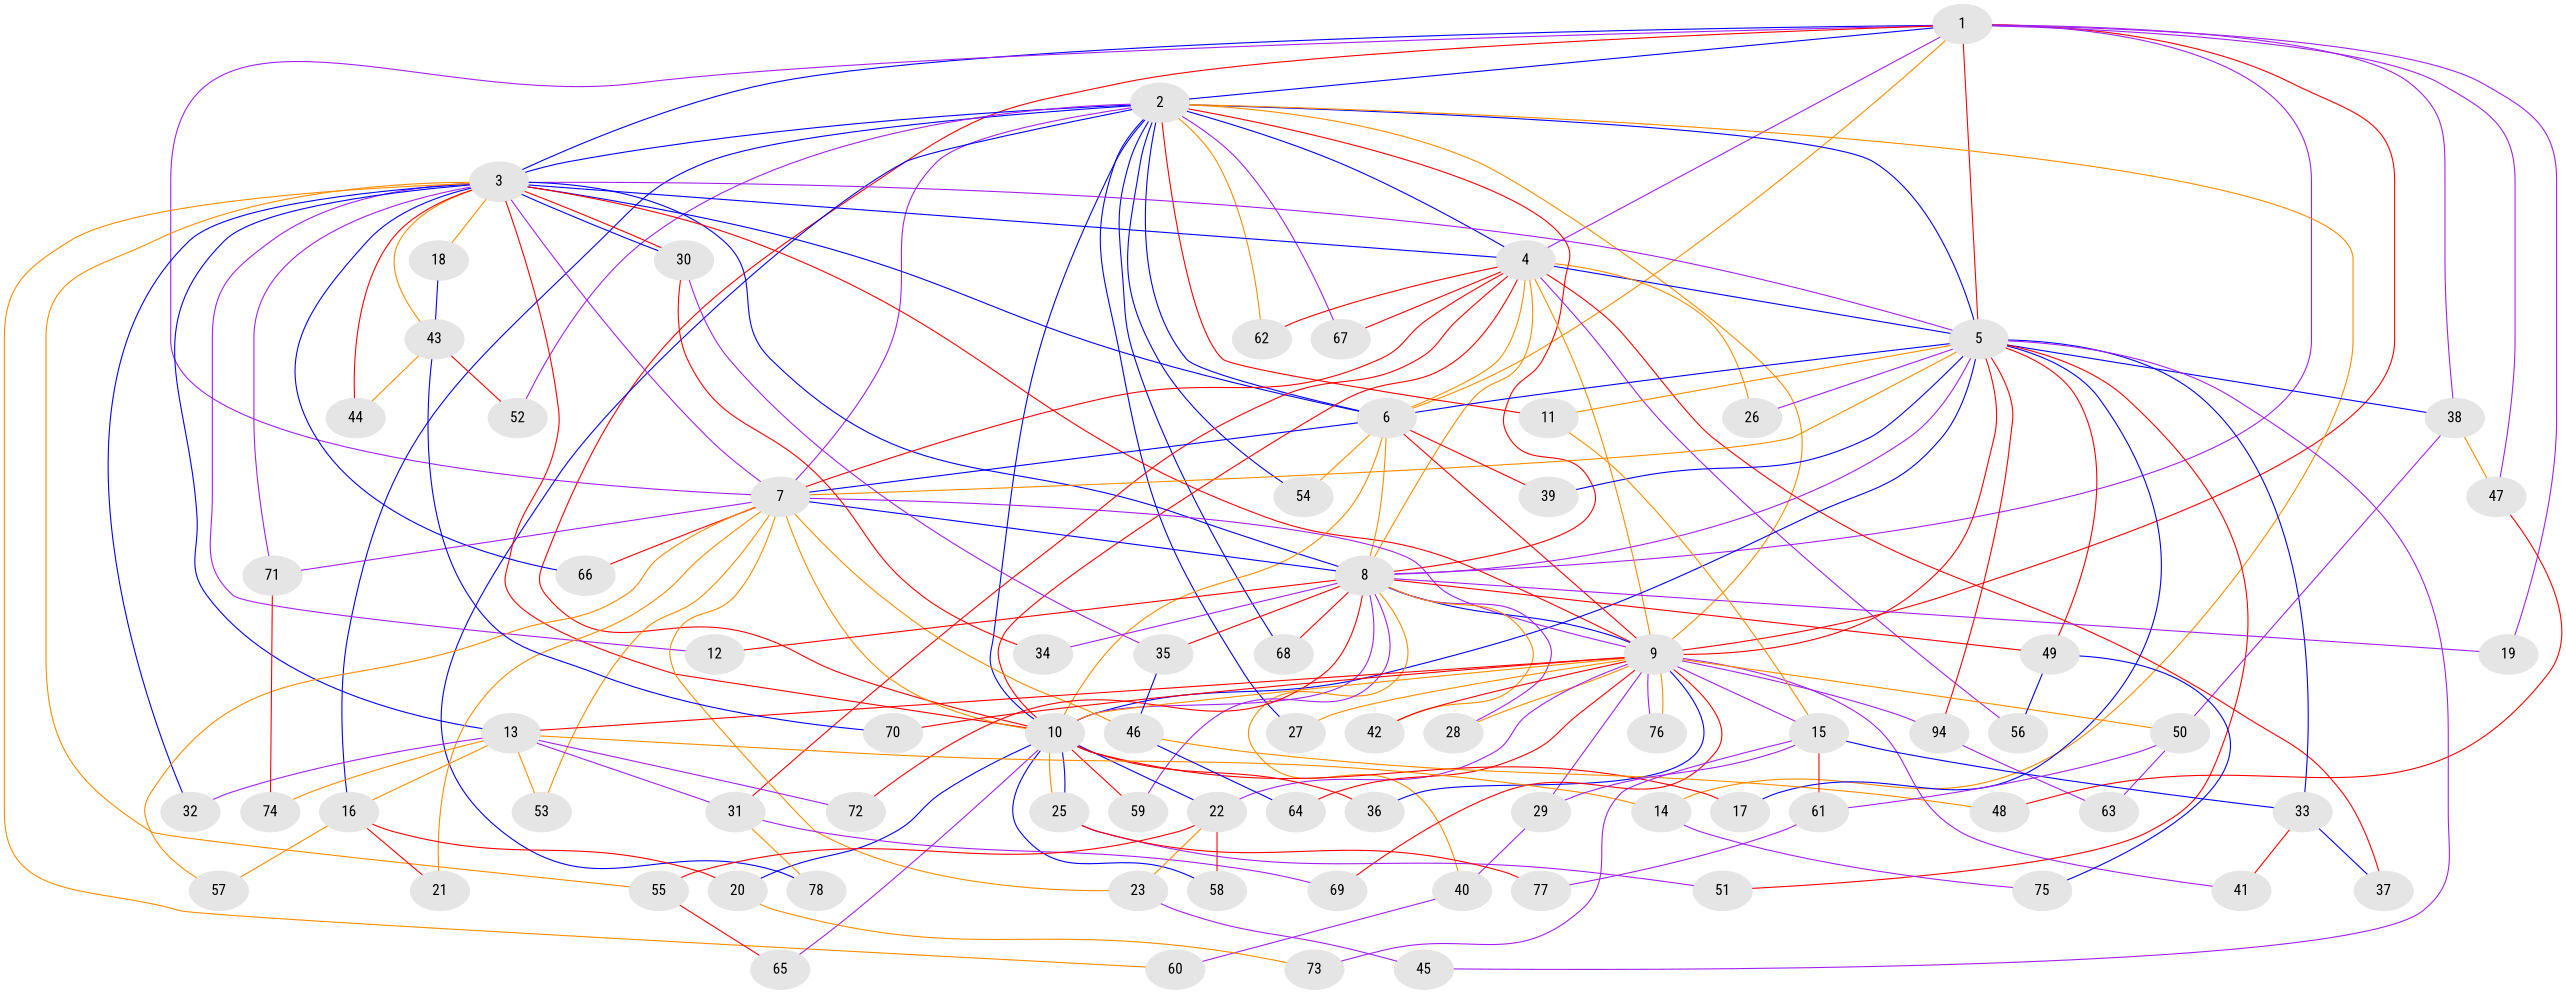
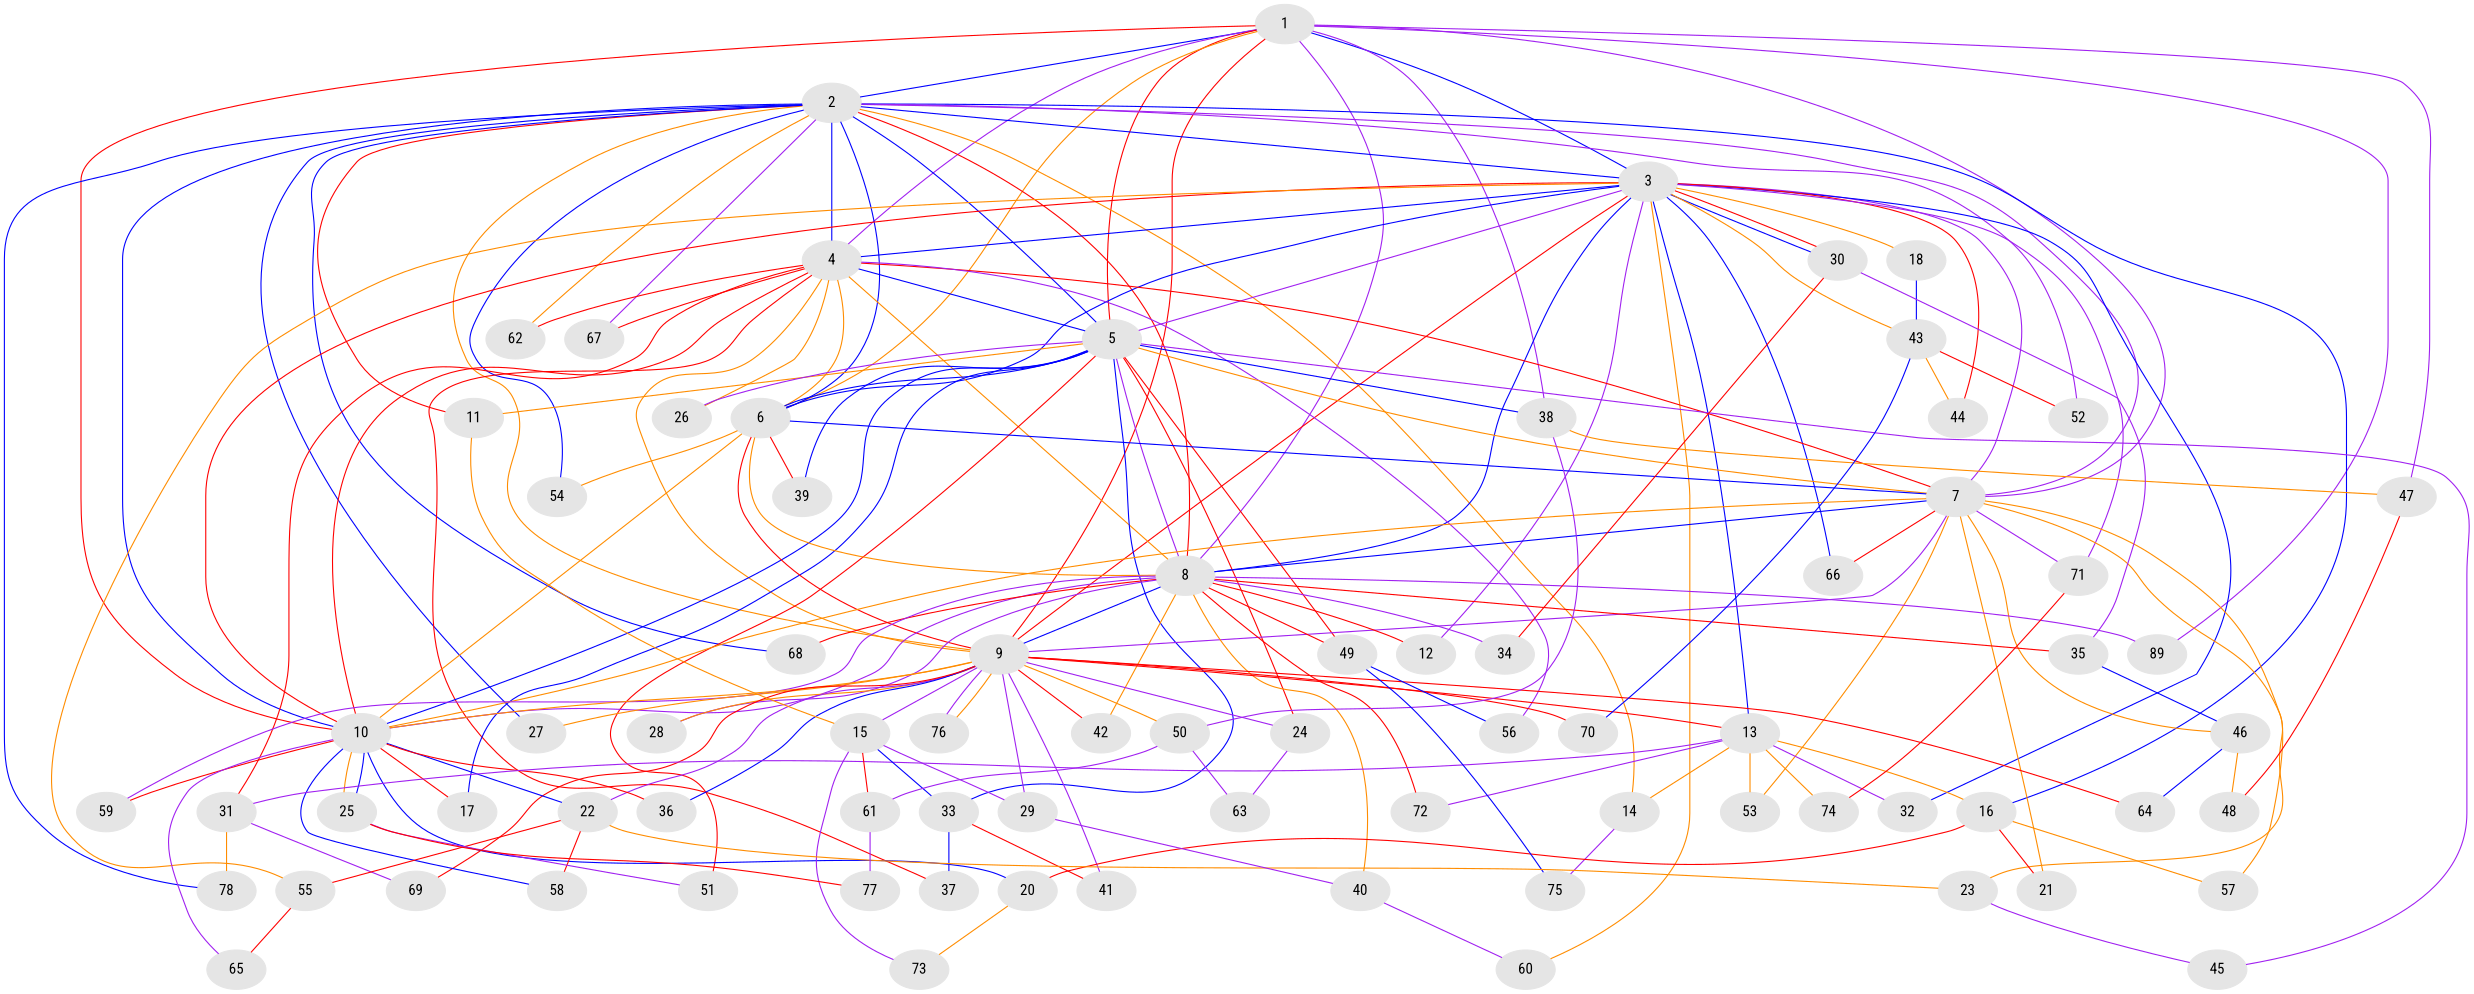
edge "5" -- "9": removed
node "19": label "19" -> "89"
node "94": label "94" -> "24"
